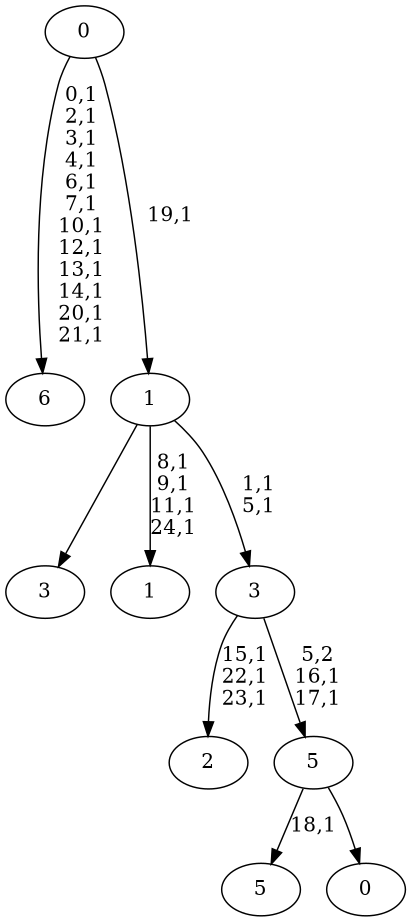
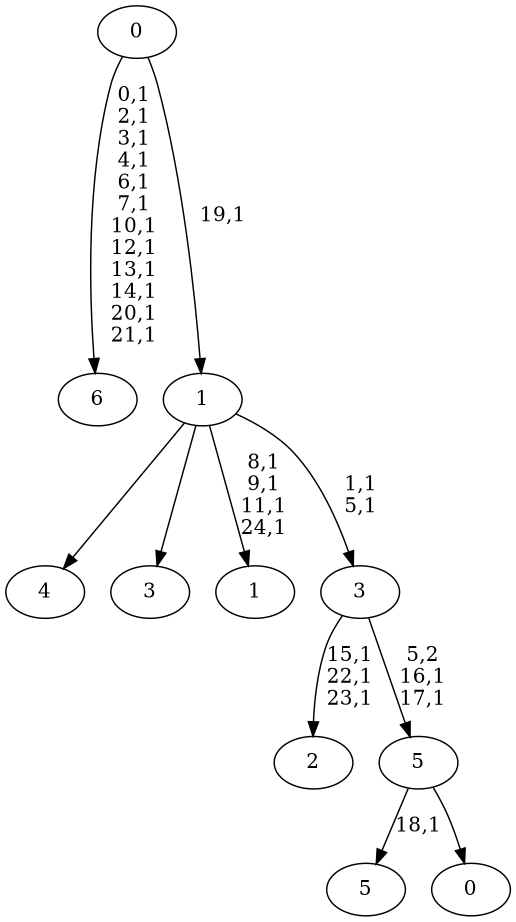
node "4": added
